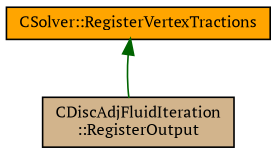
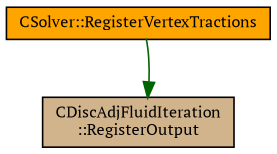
edge "CDiscAdjFluidIteration ::RegisterOutput" -> "CSolver::RegisterVertexTractions": reversed
